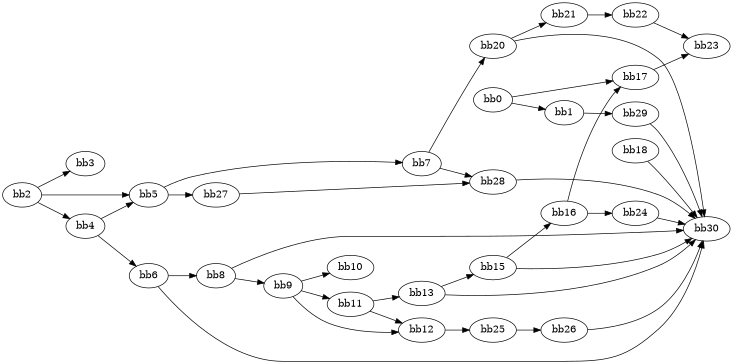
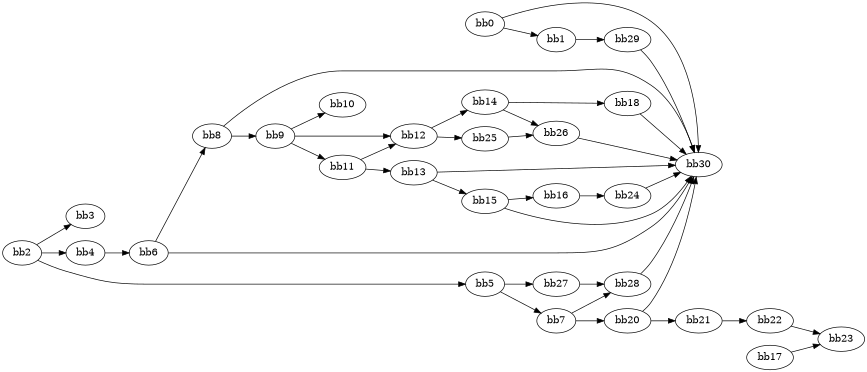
edge "bb0" -> "bb17": now "bb0" -> "bb30"
node "bb14": added
edge "bb16" -> "bb17": removed
edge "bb4" -> "bb5": removed
